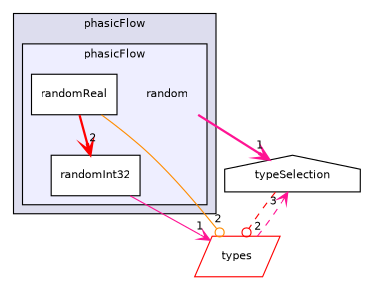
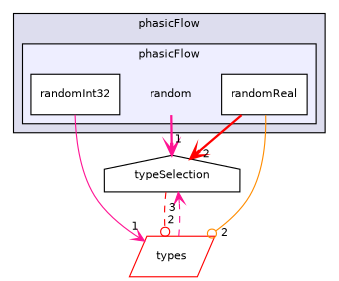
edge "randomReal" -> "randomInt32": now "randomReal" -> "typeSelection"
